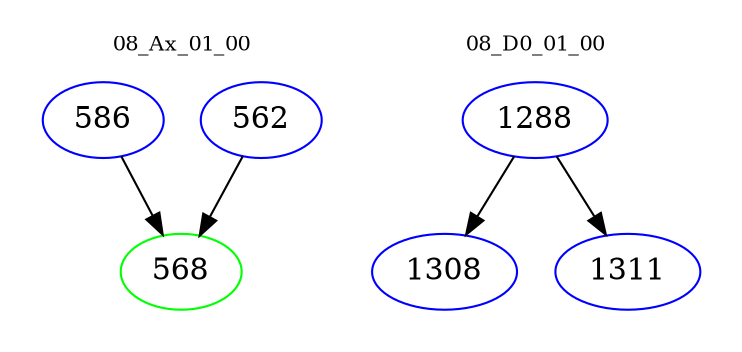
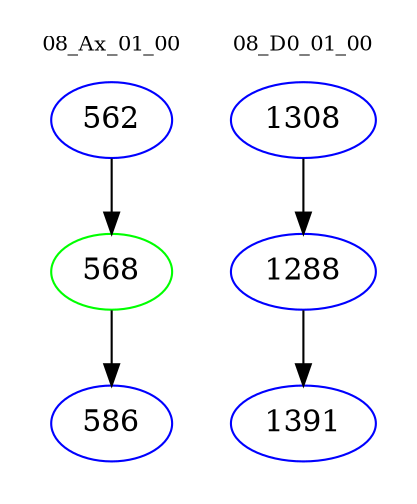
edge "586" -> "568": reversed
edge "1288" -> "1308": reversed
node "1311": label "1311" -> "1391"
